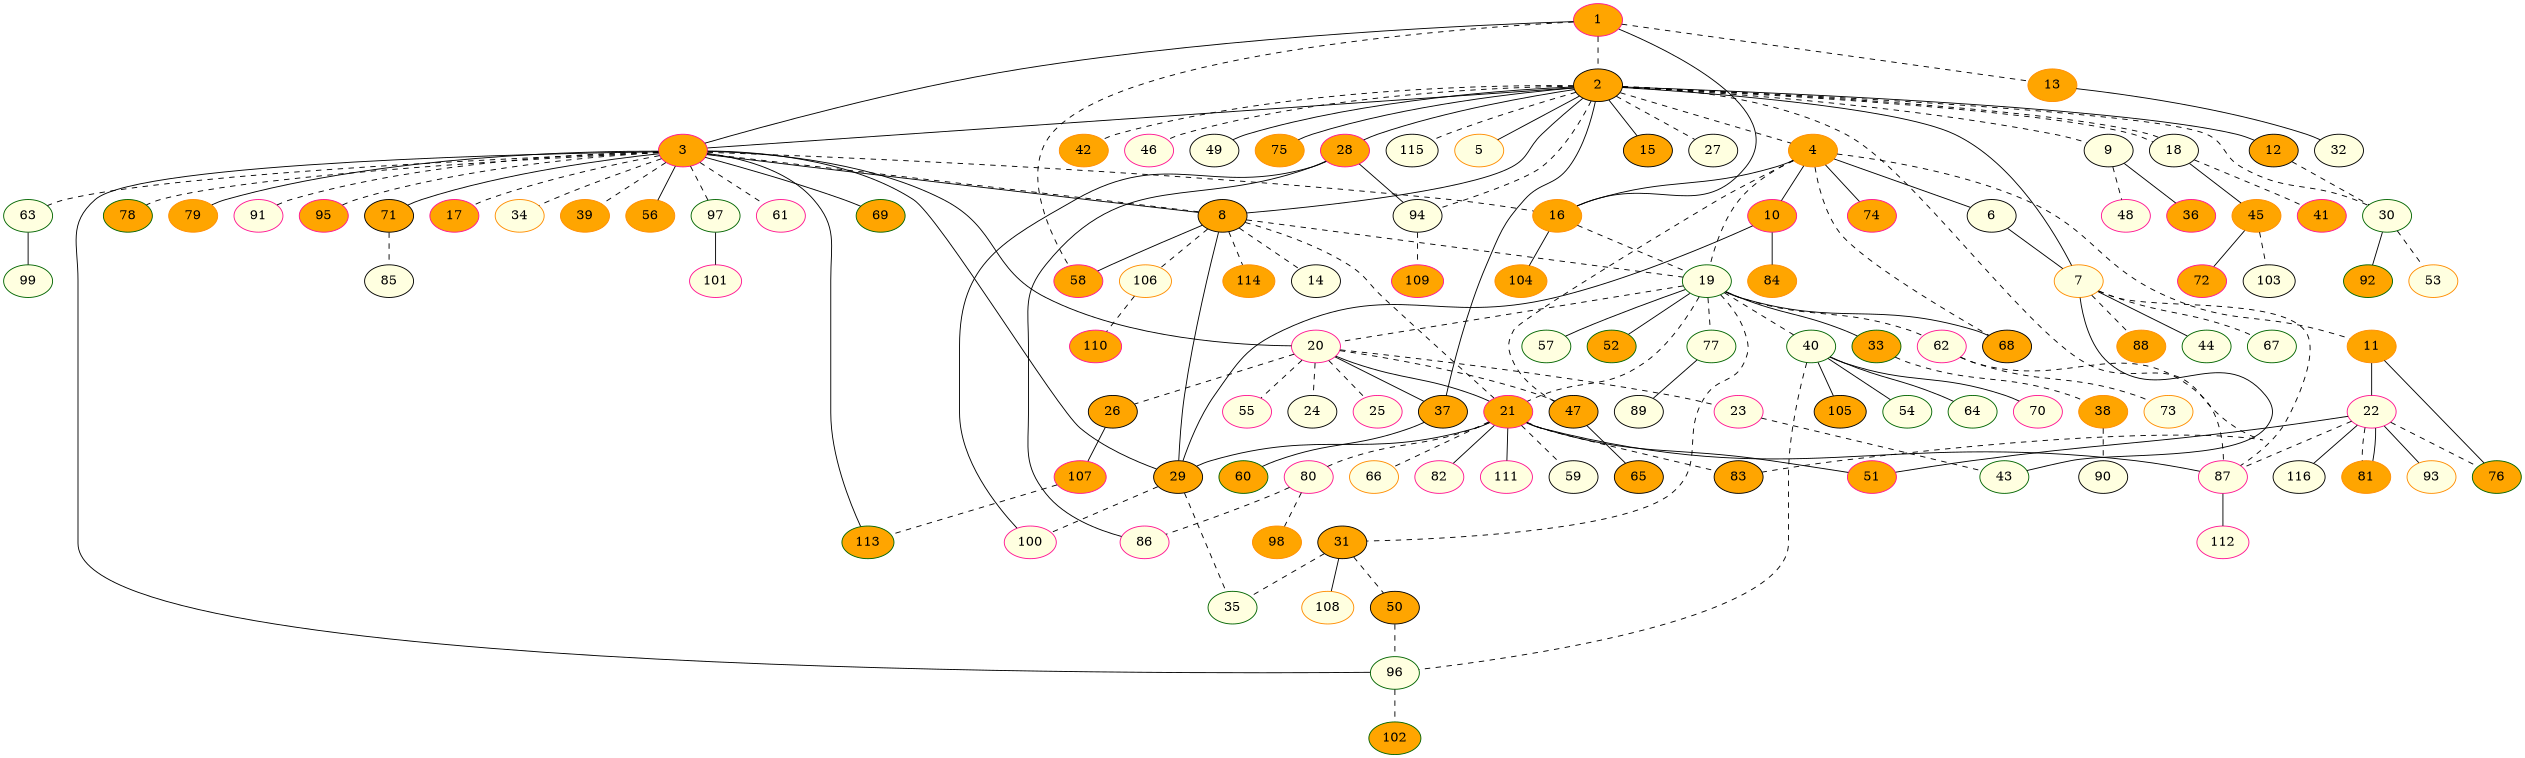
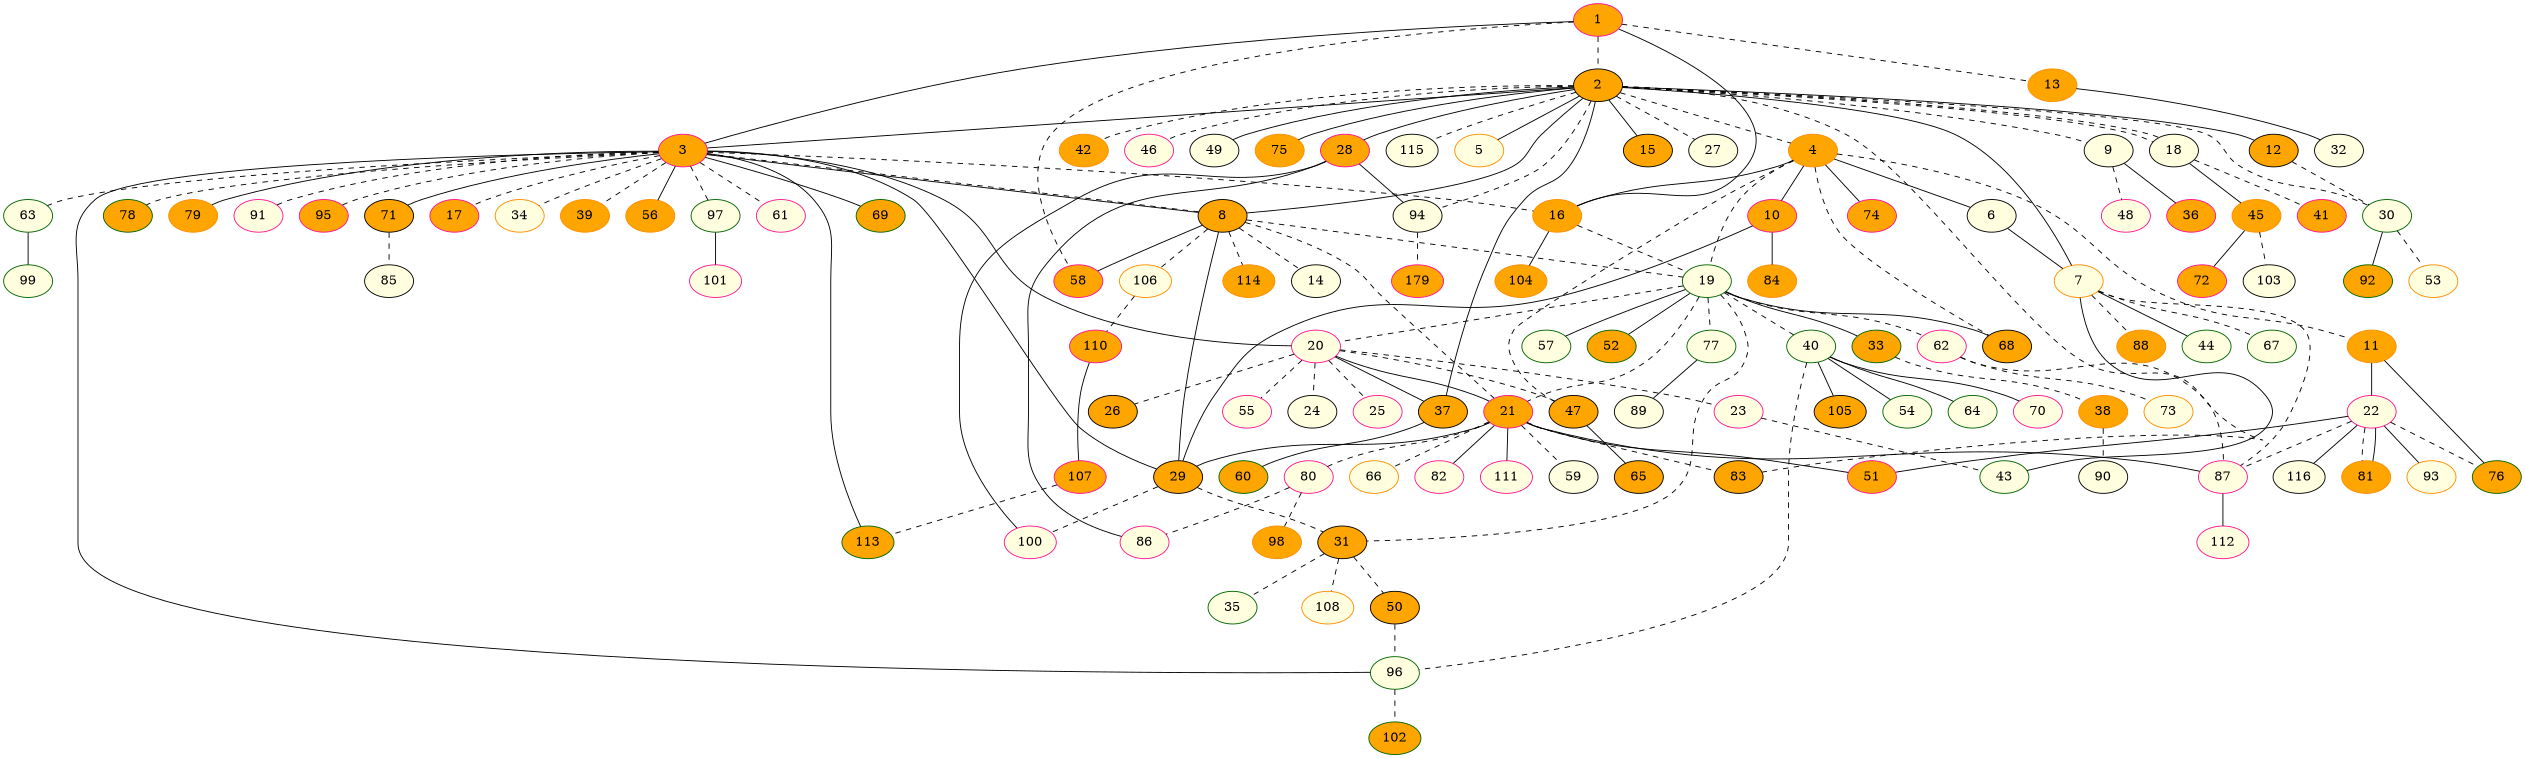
node "109": label "109" -> "179"
edge "26" -- "107": now "110" -- "107"
edge "29" -- "35": now "29" -- "31"
edge "31" -- "108": style solid -> dashed
